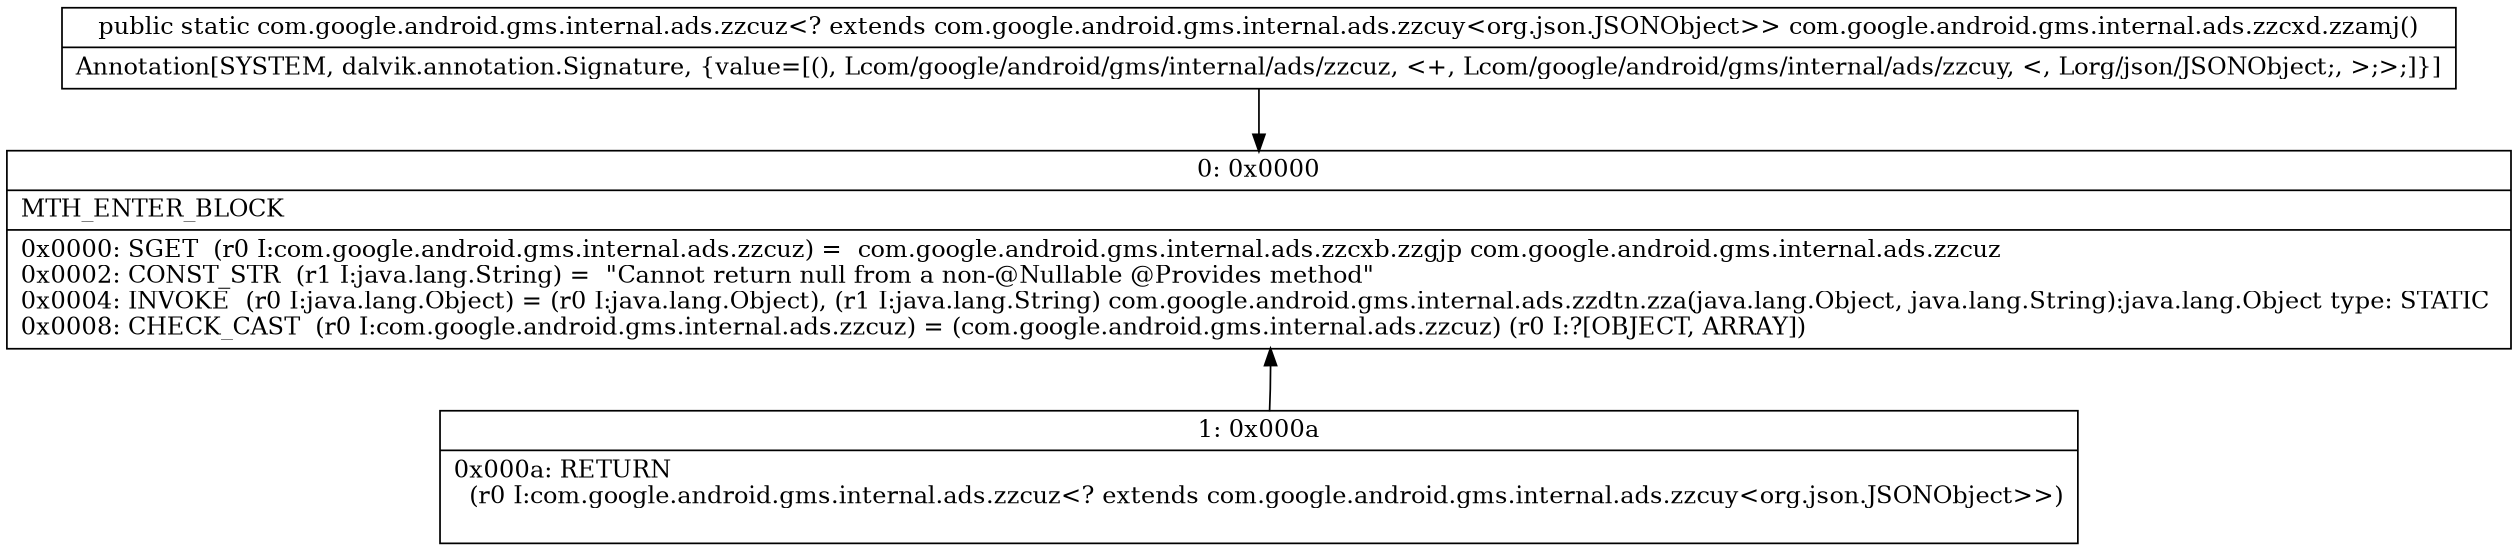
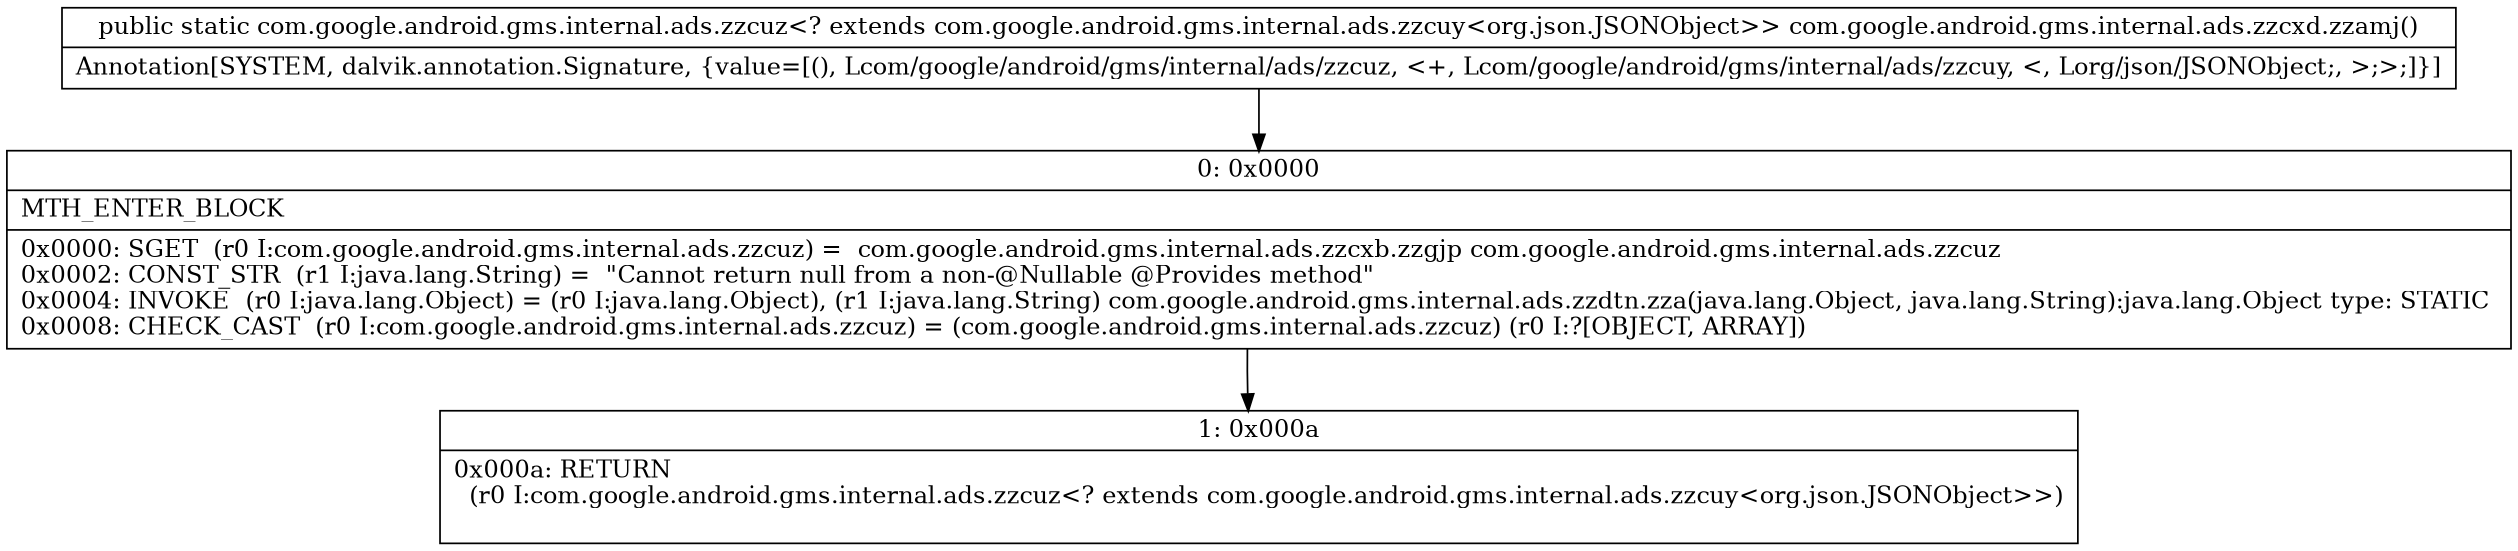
edge "1: 0x000a" -> "0: 0x0000": reversed
